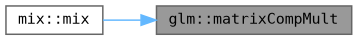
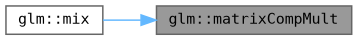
node "mix::mix": label "mix::mix" -> "glm::mix"
